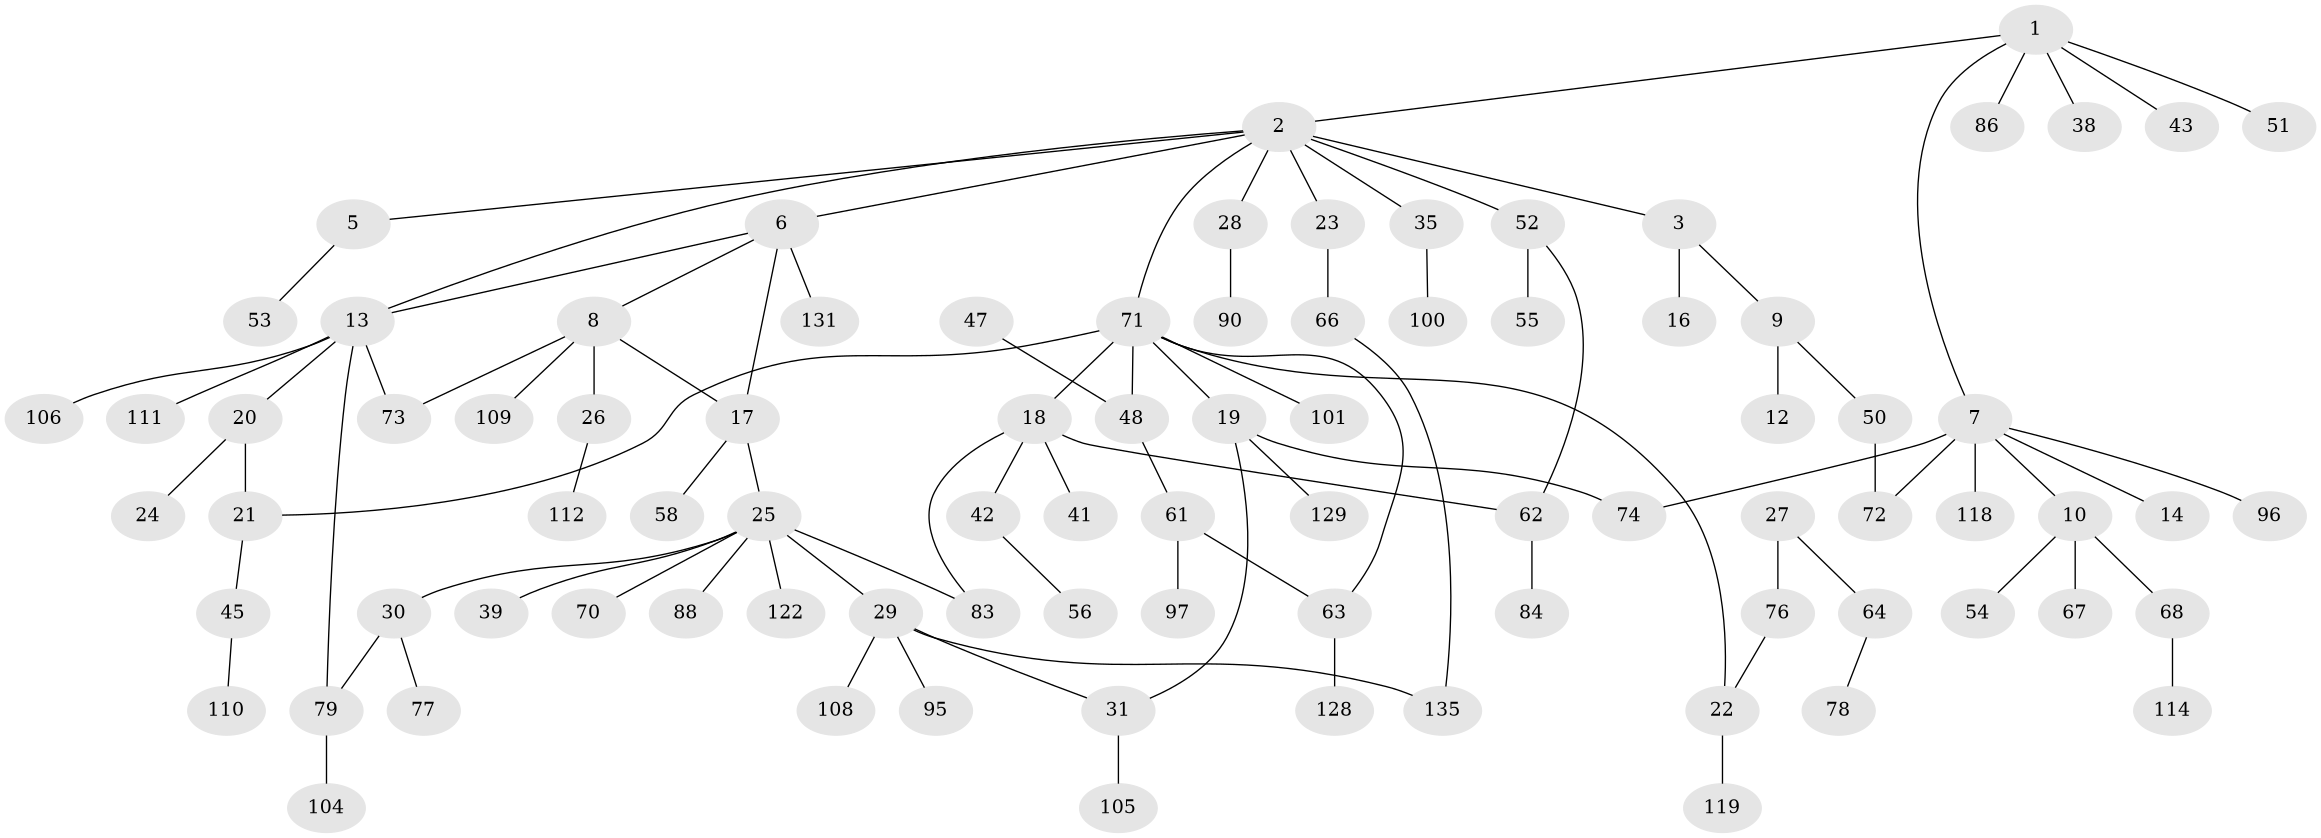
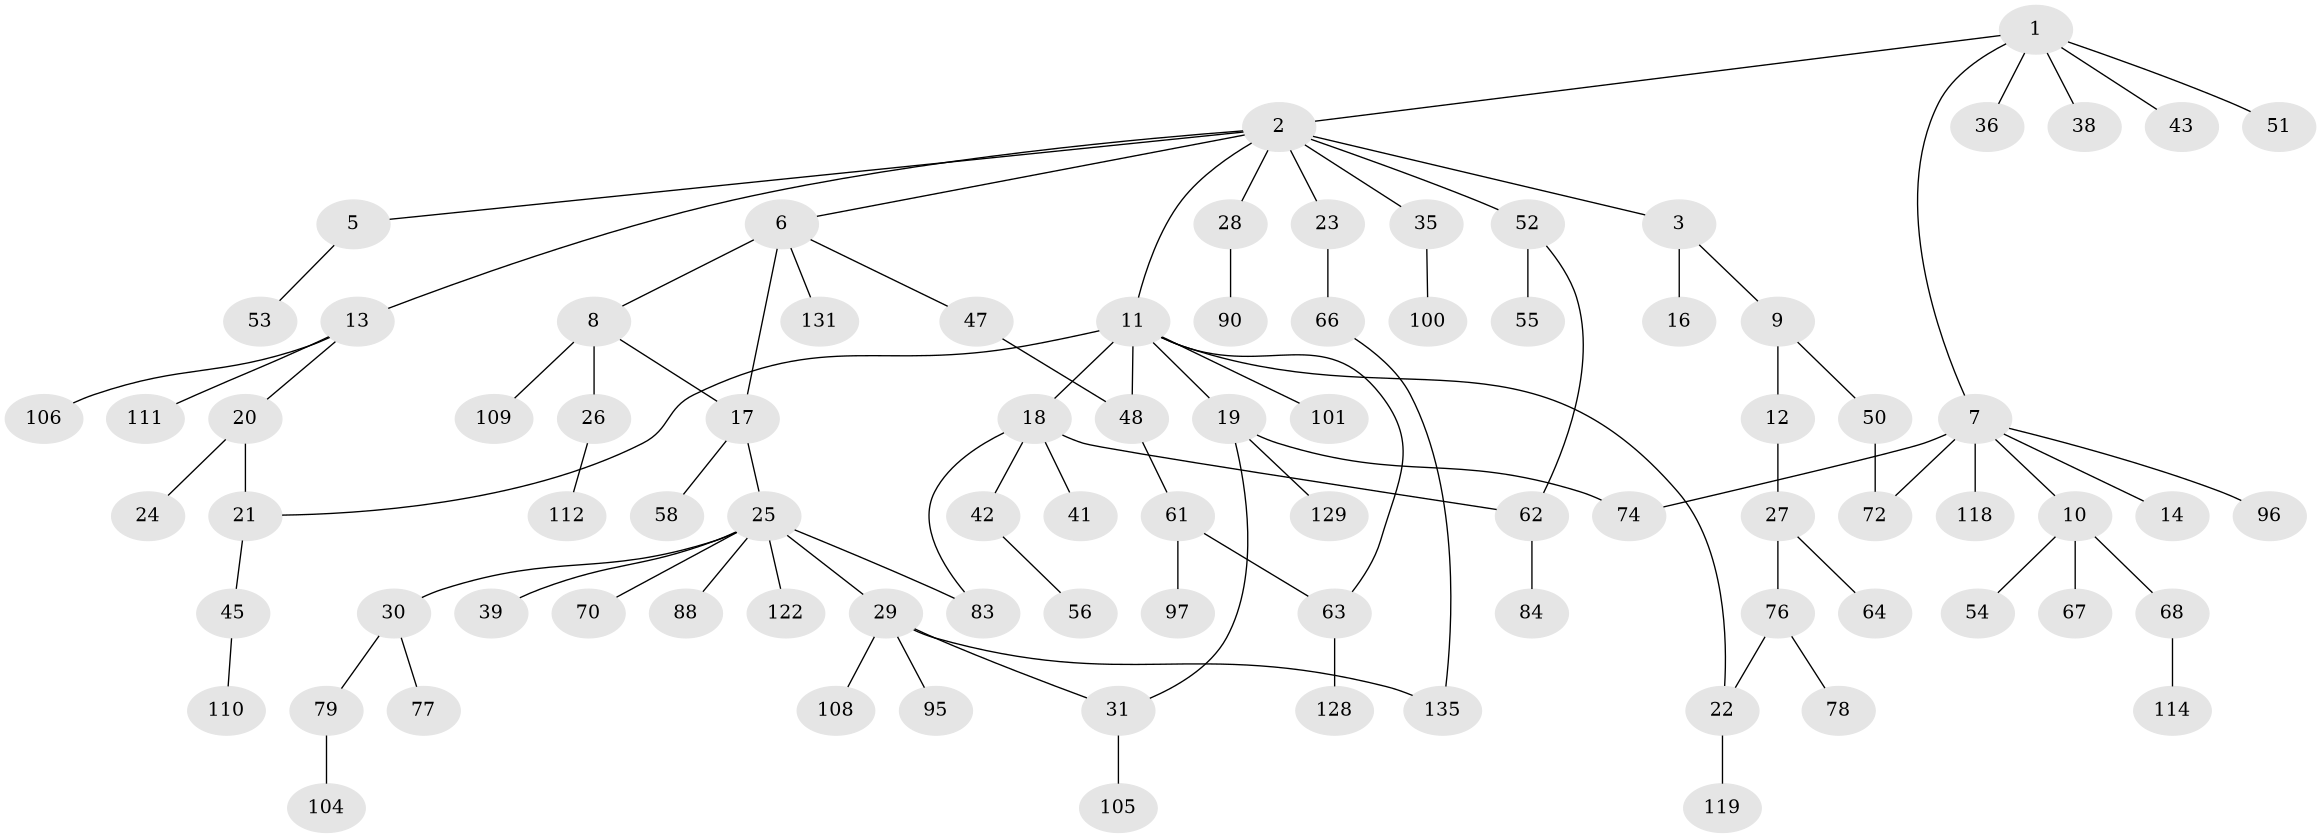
node "86": label "86" -> "36"
edge "6" -- "13": now "6" -- "47"
node "71": label "71" -> "11"
node "73": removed
edge "12" -- "27": added
edge "13" -- "79": removed
edge "64" -- "78": now "76" -- "78"
